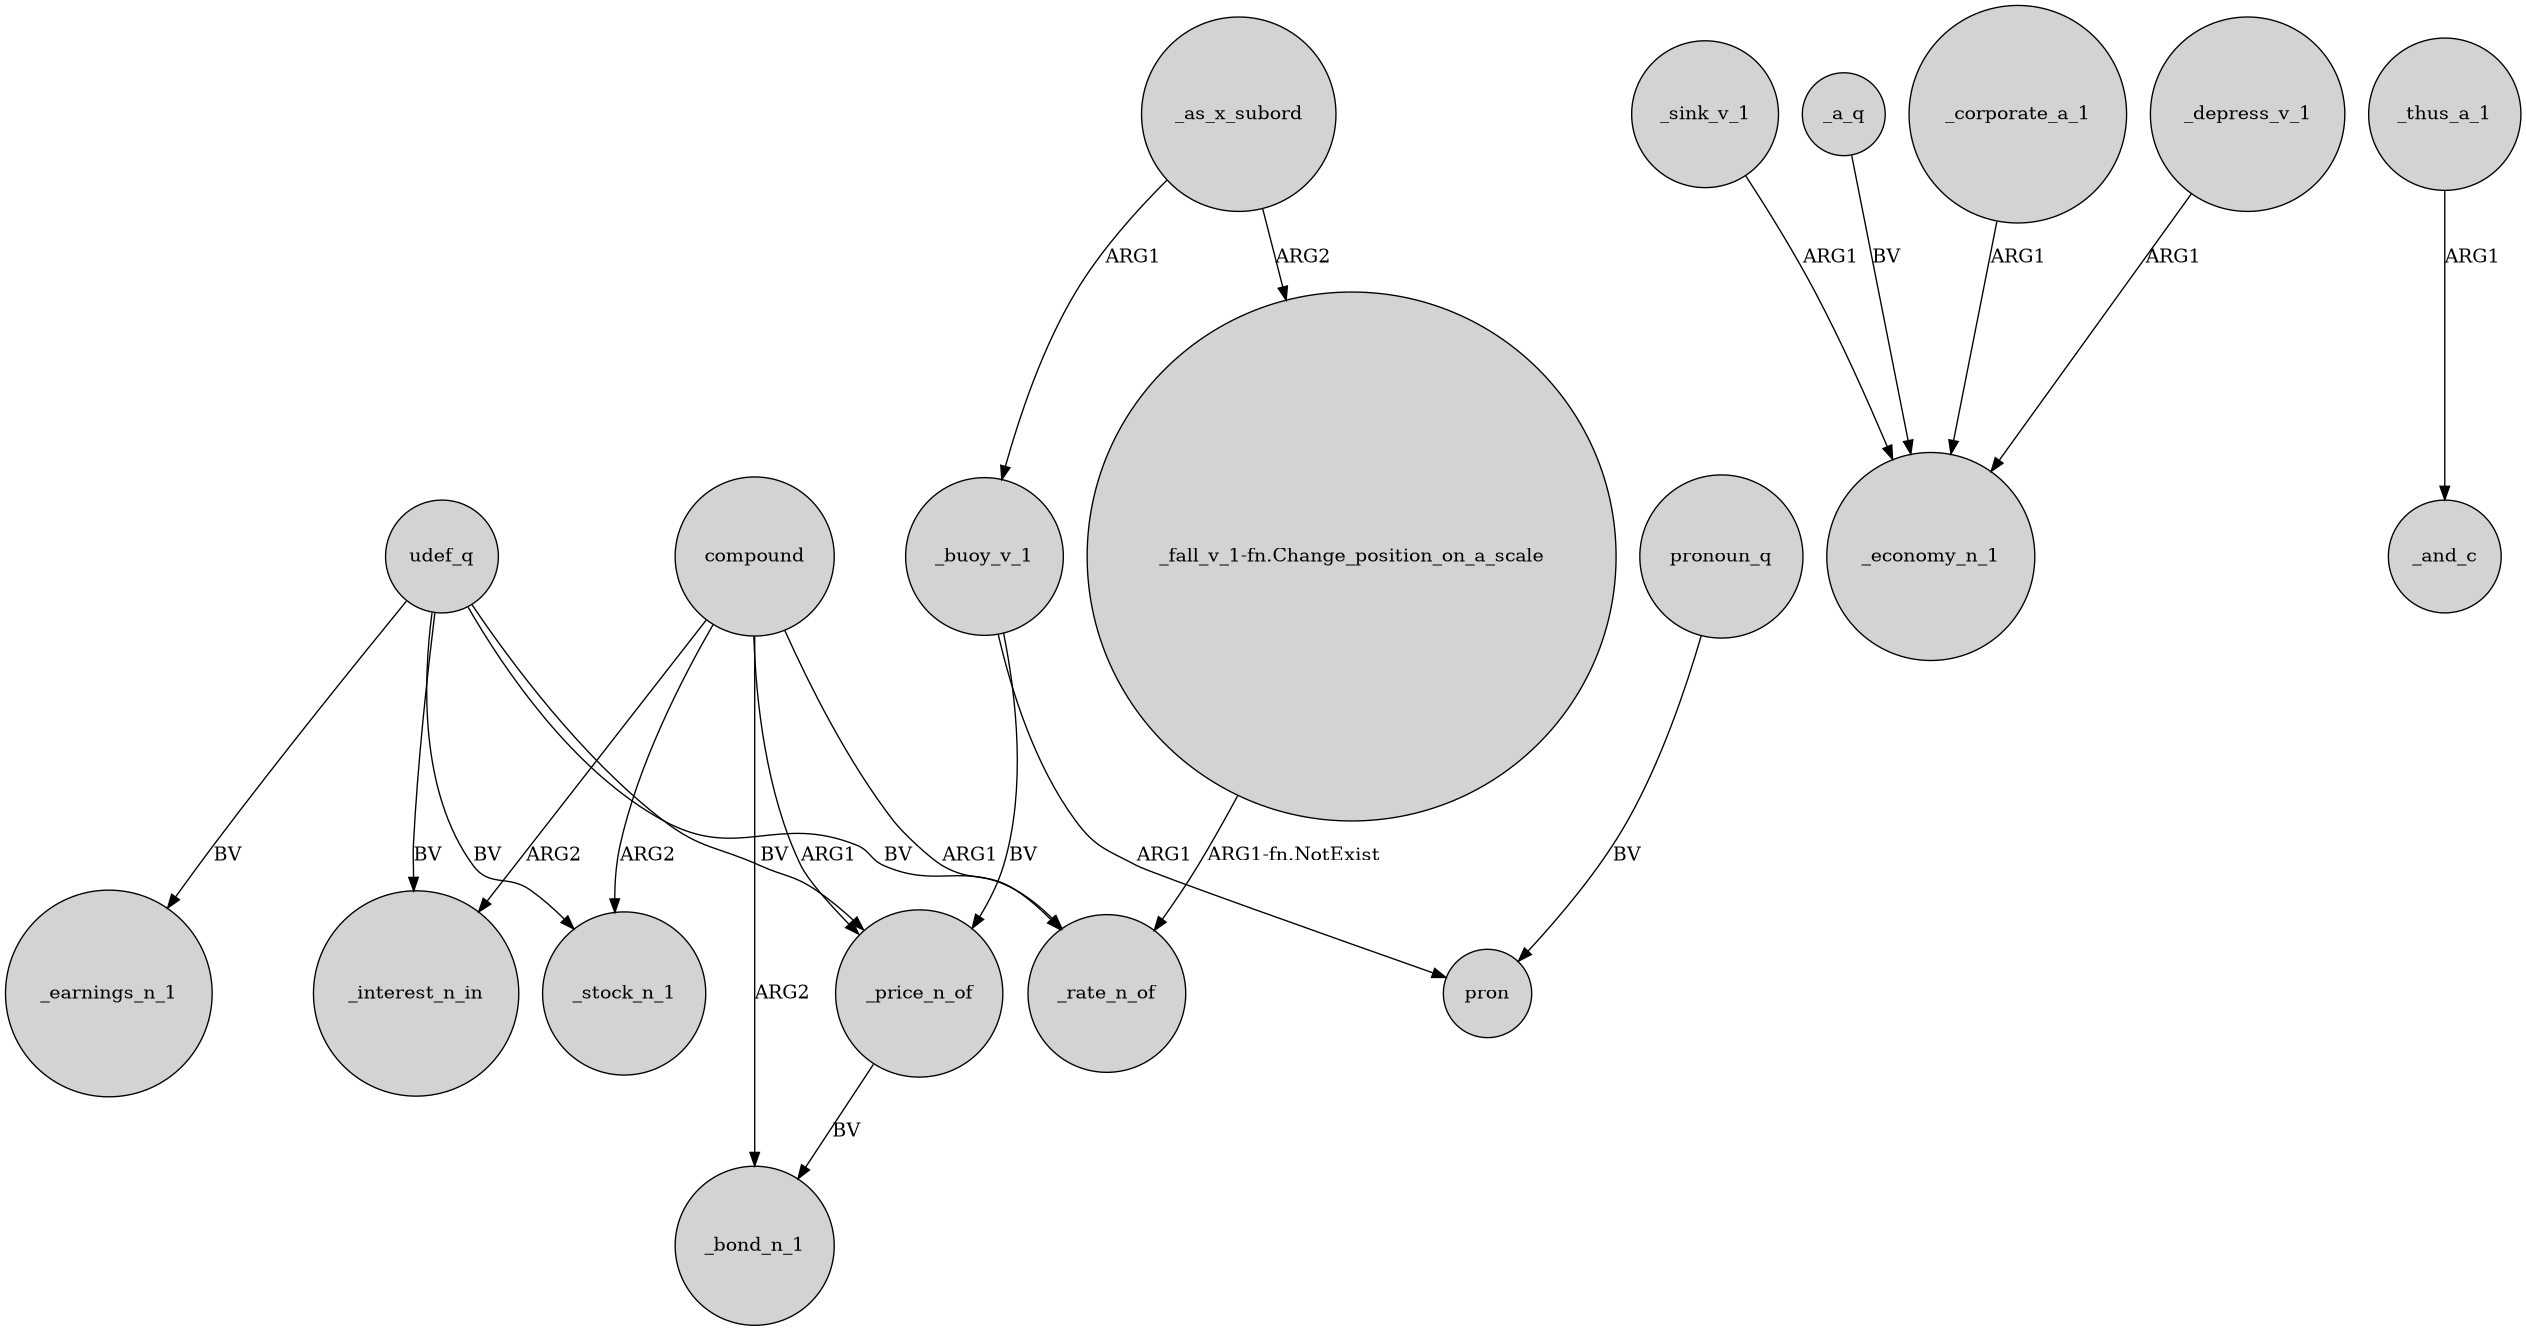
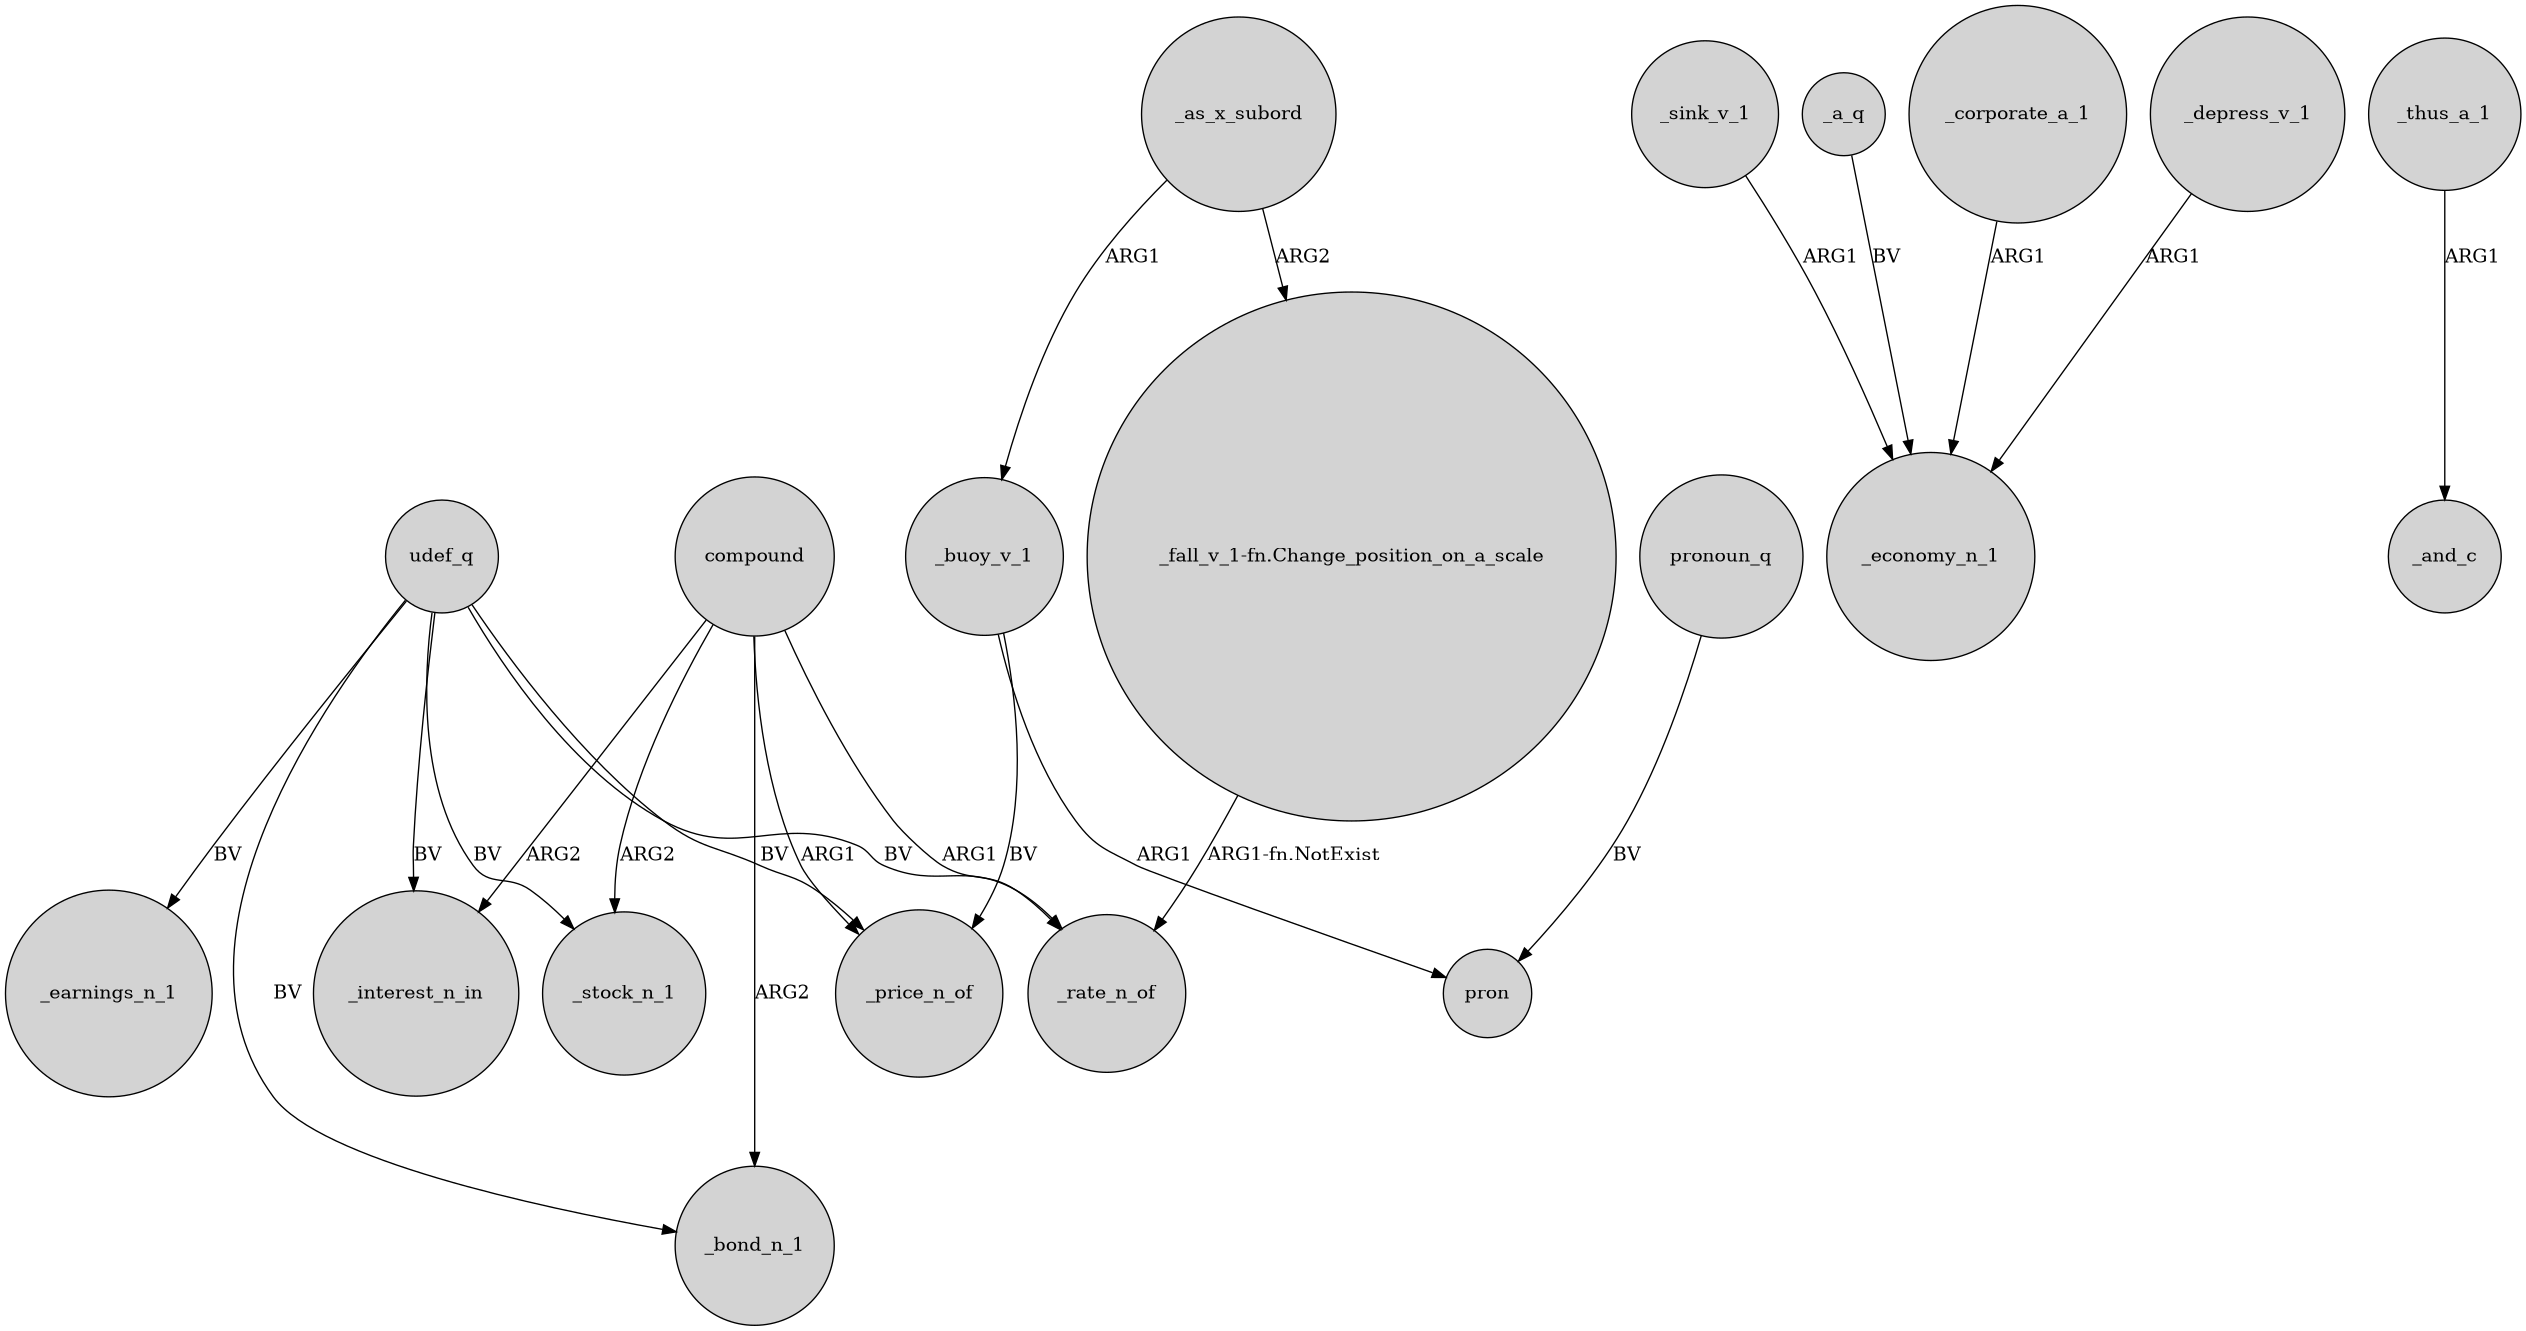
edge "_price_n_of" -> "_bond_n_1": now "udef_q" -> "_bond_n_1"
